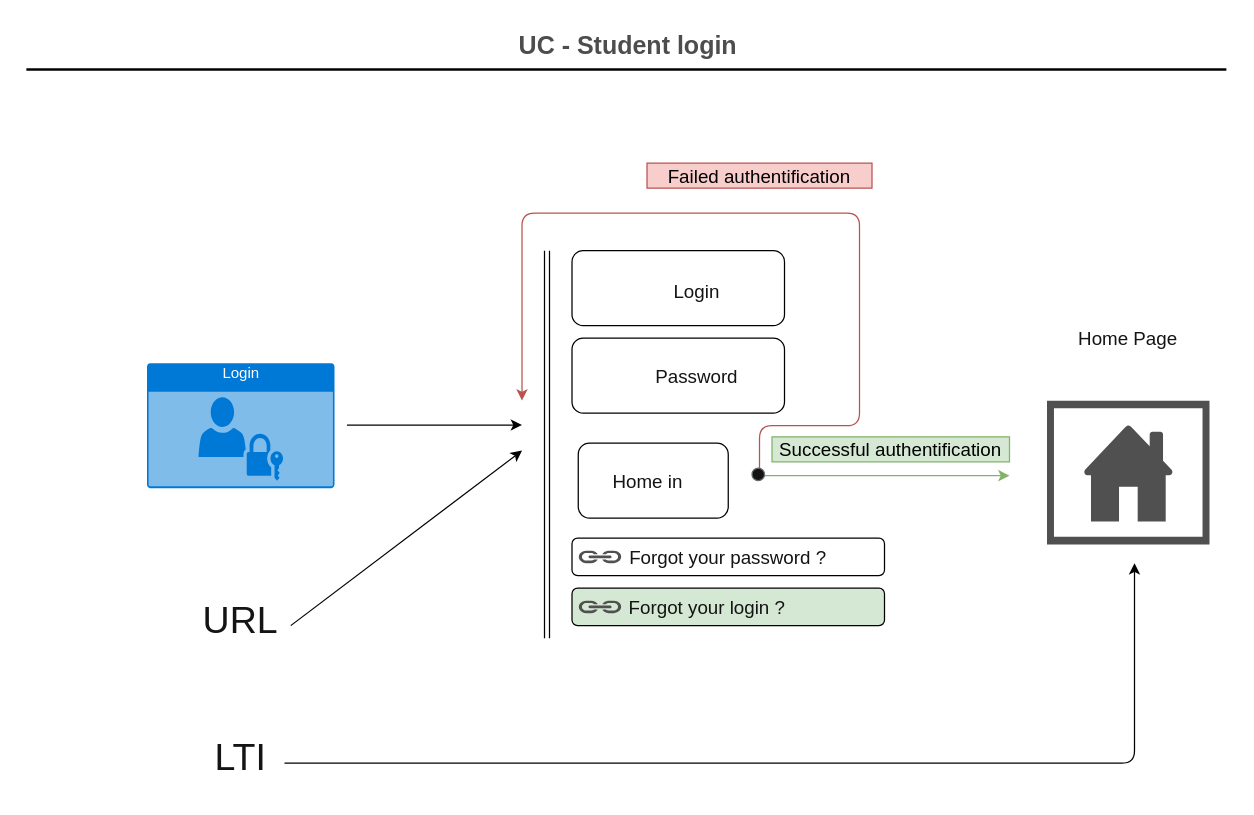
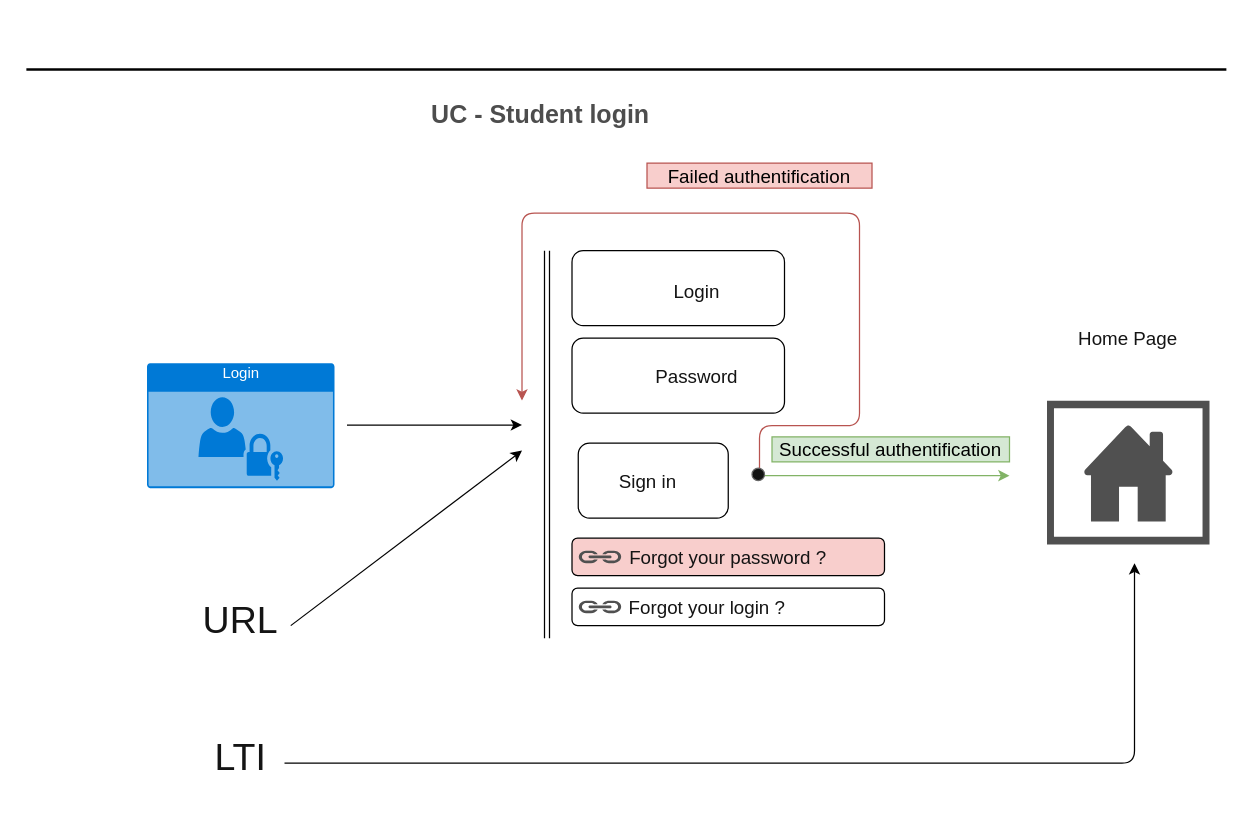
node "UC - Student login": moved (628, 44) -> (540, 113)
node "Home in": label "Home in" -> "Sign in"
node "Forgot your password ?": fillcolor #ffffff -> #f8cecc
node "Forgot your login ?": fillcolor #d5e8d4 -> #ffffff
